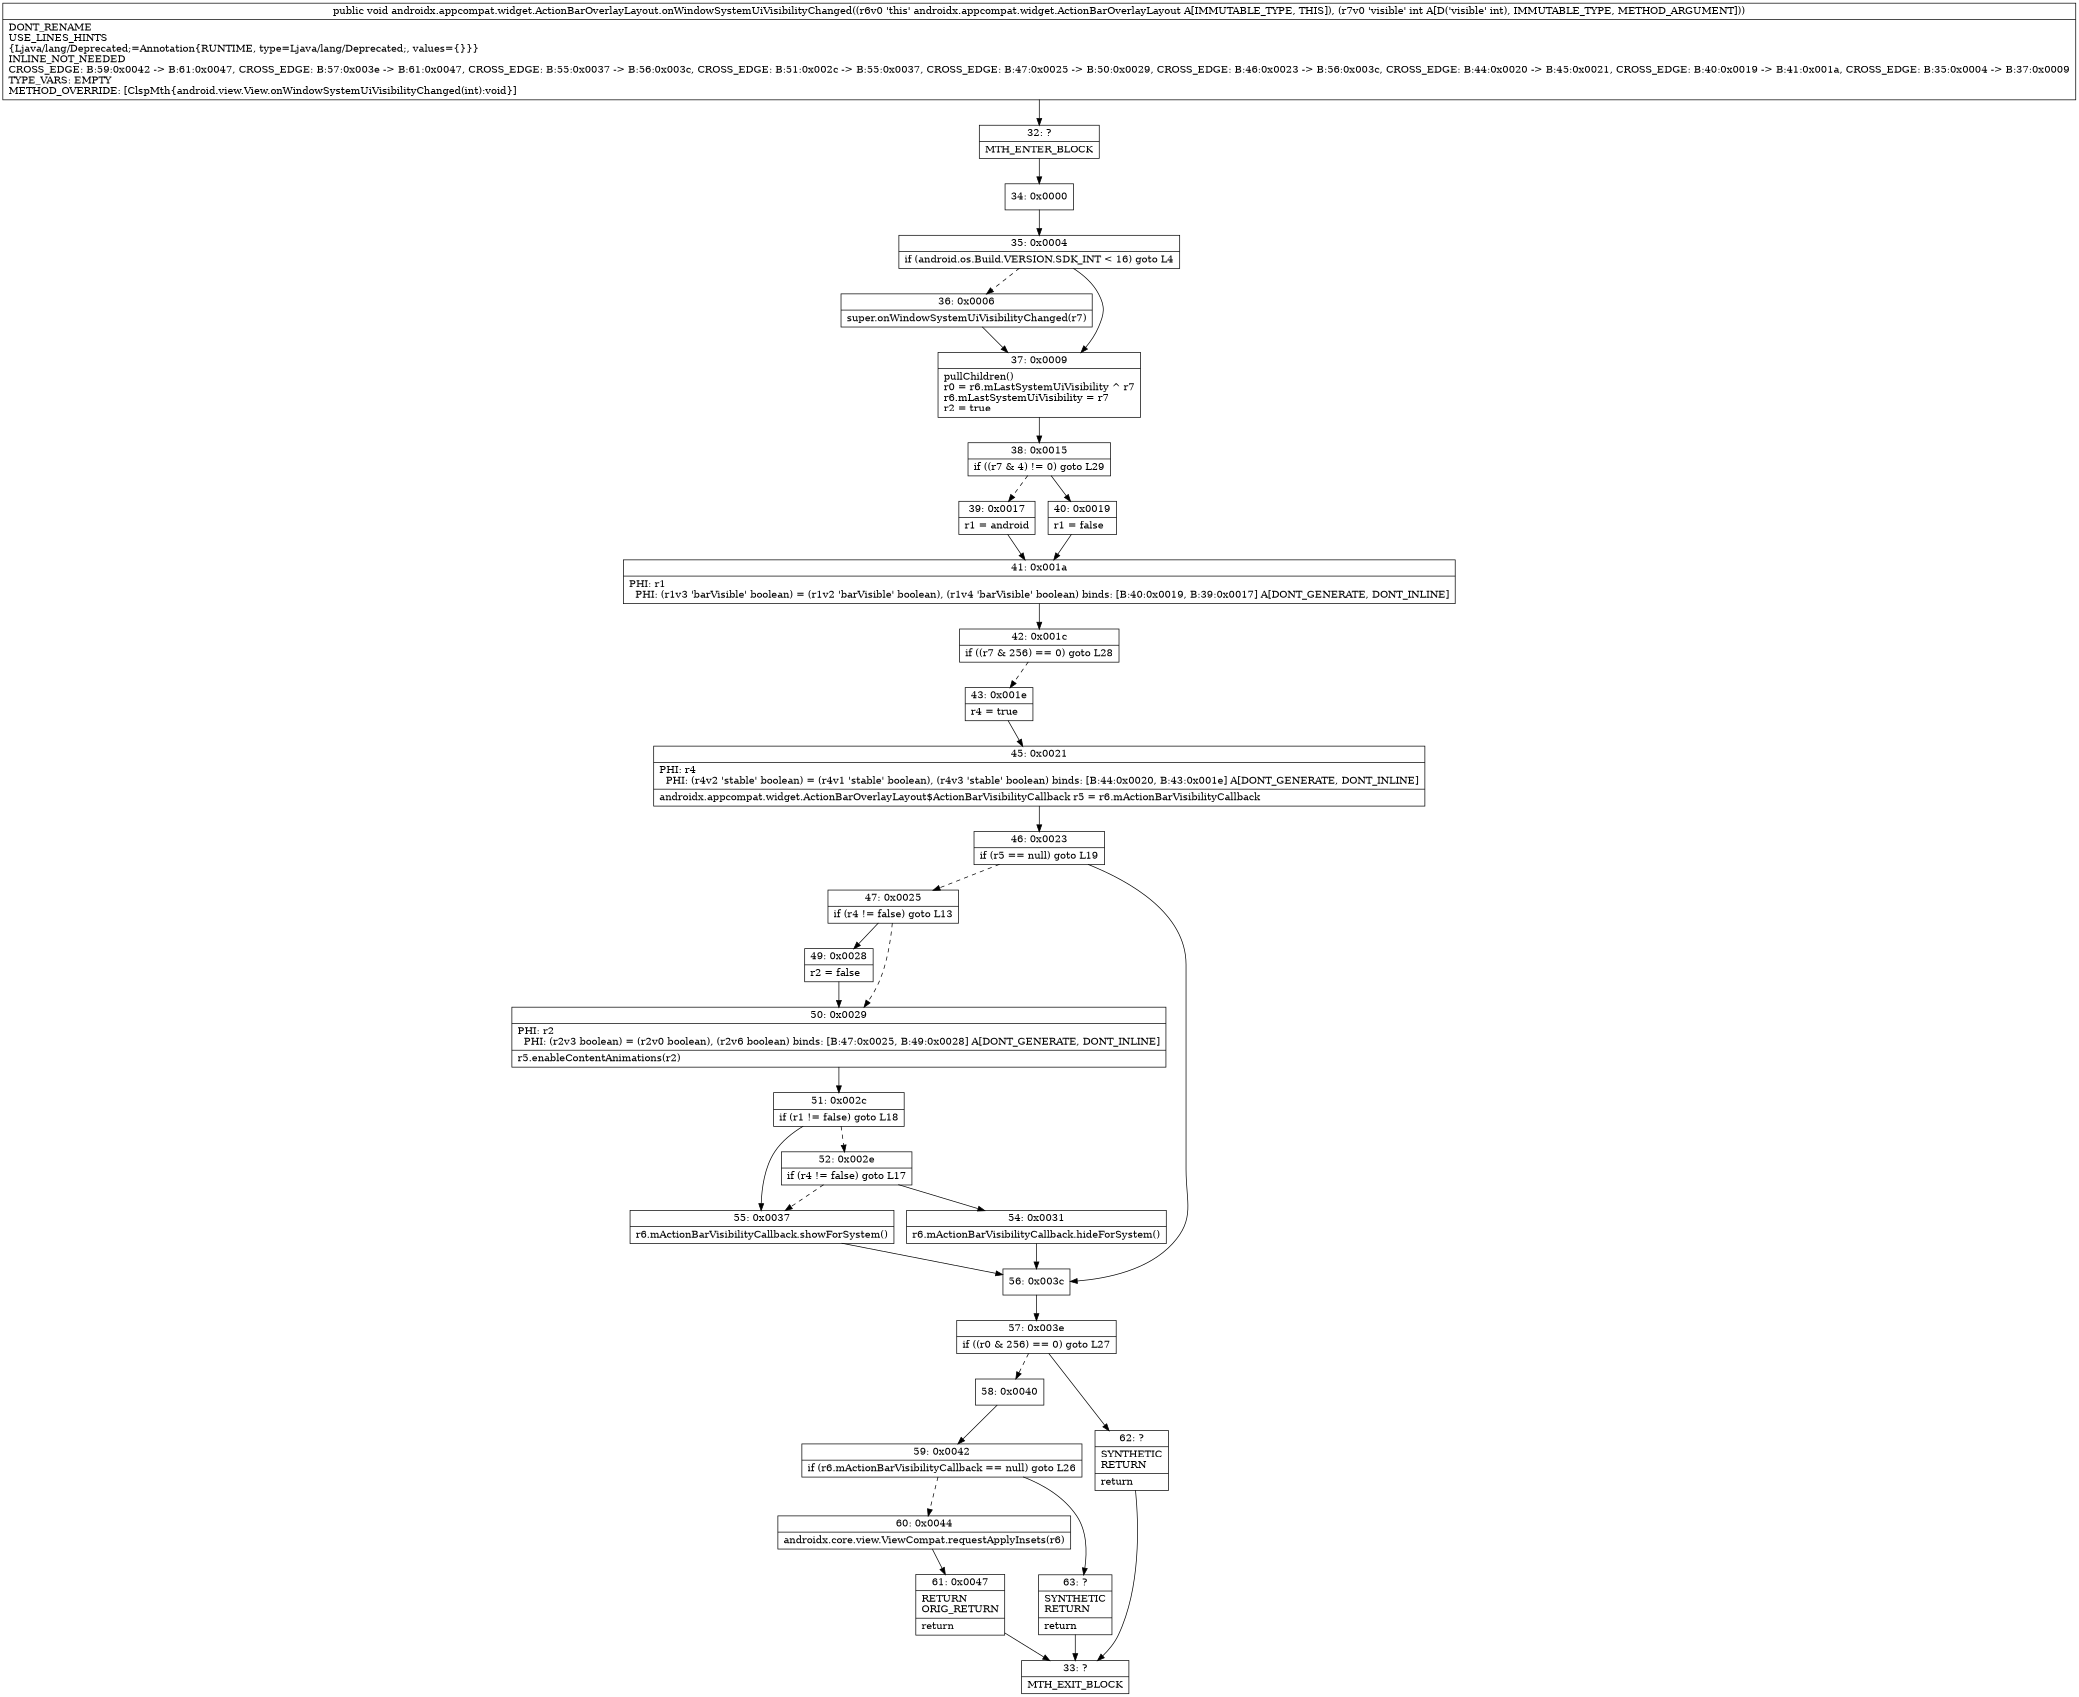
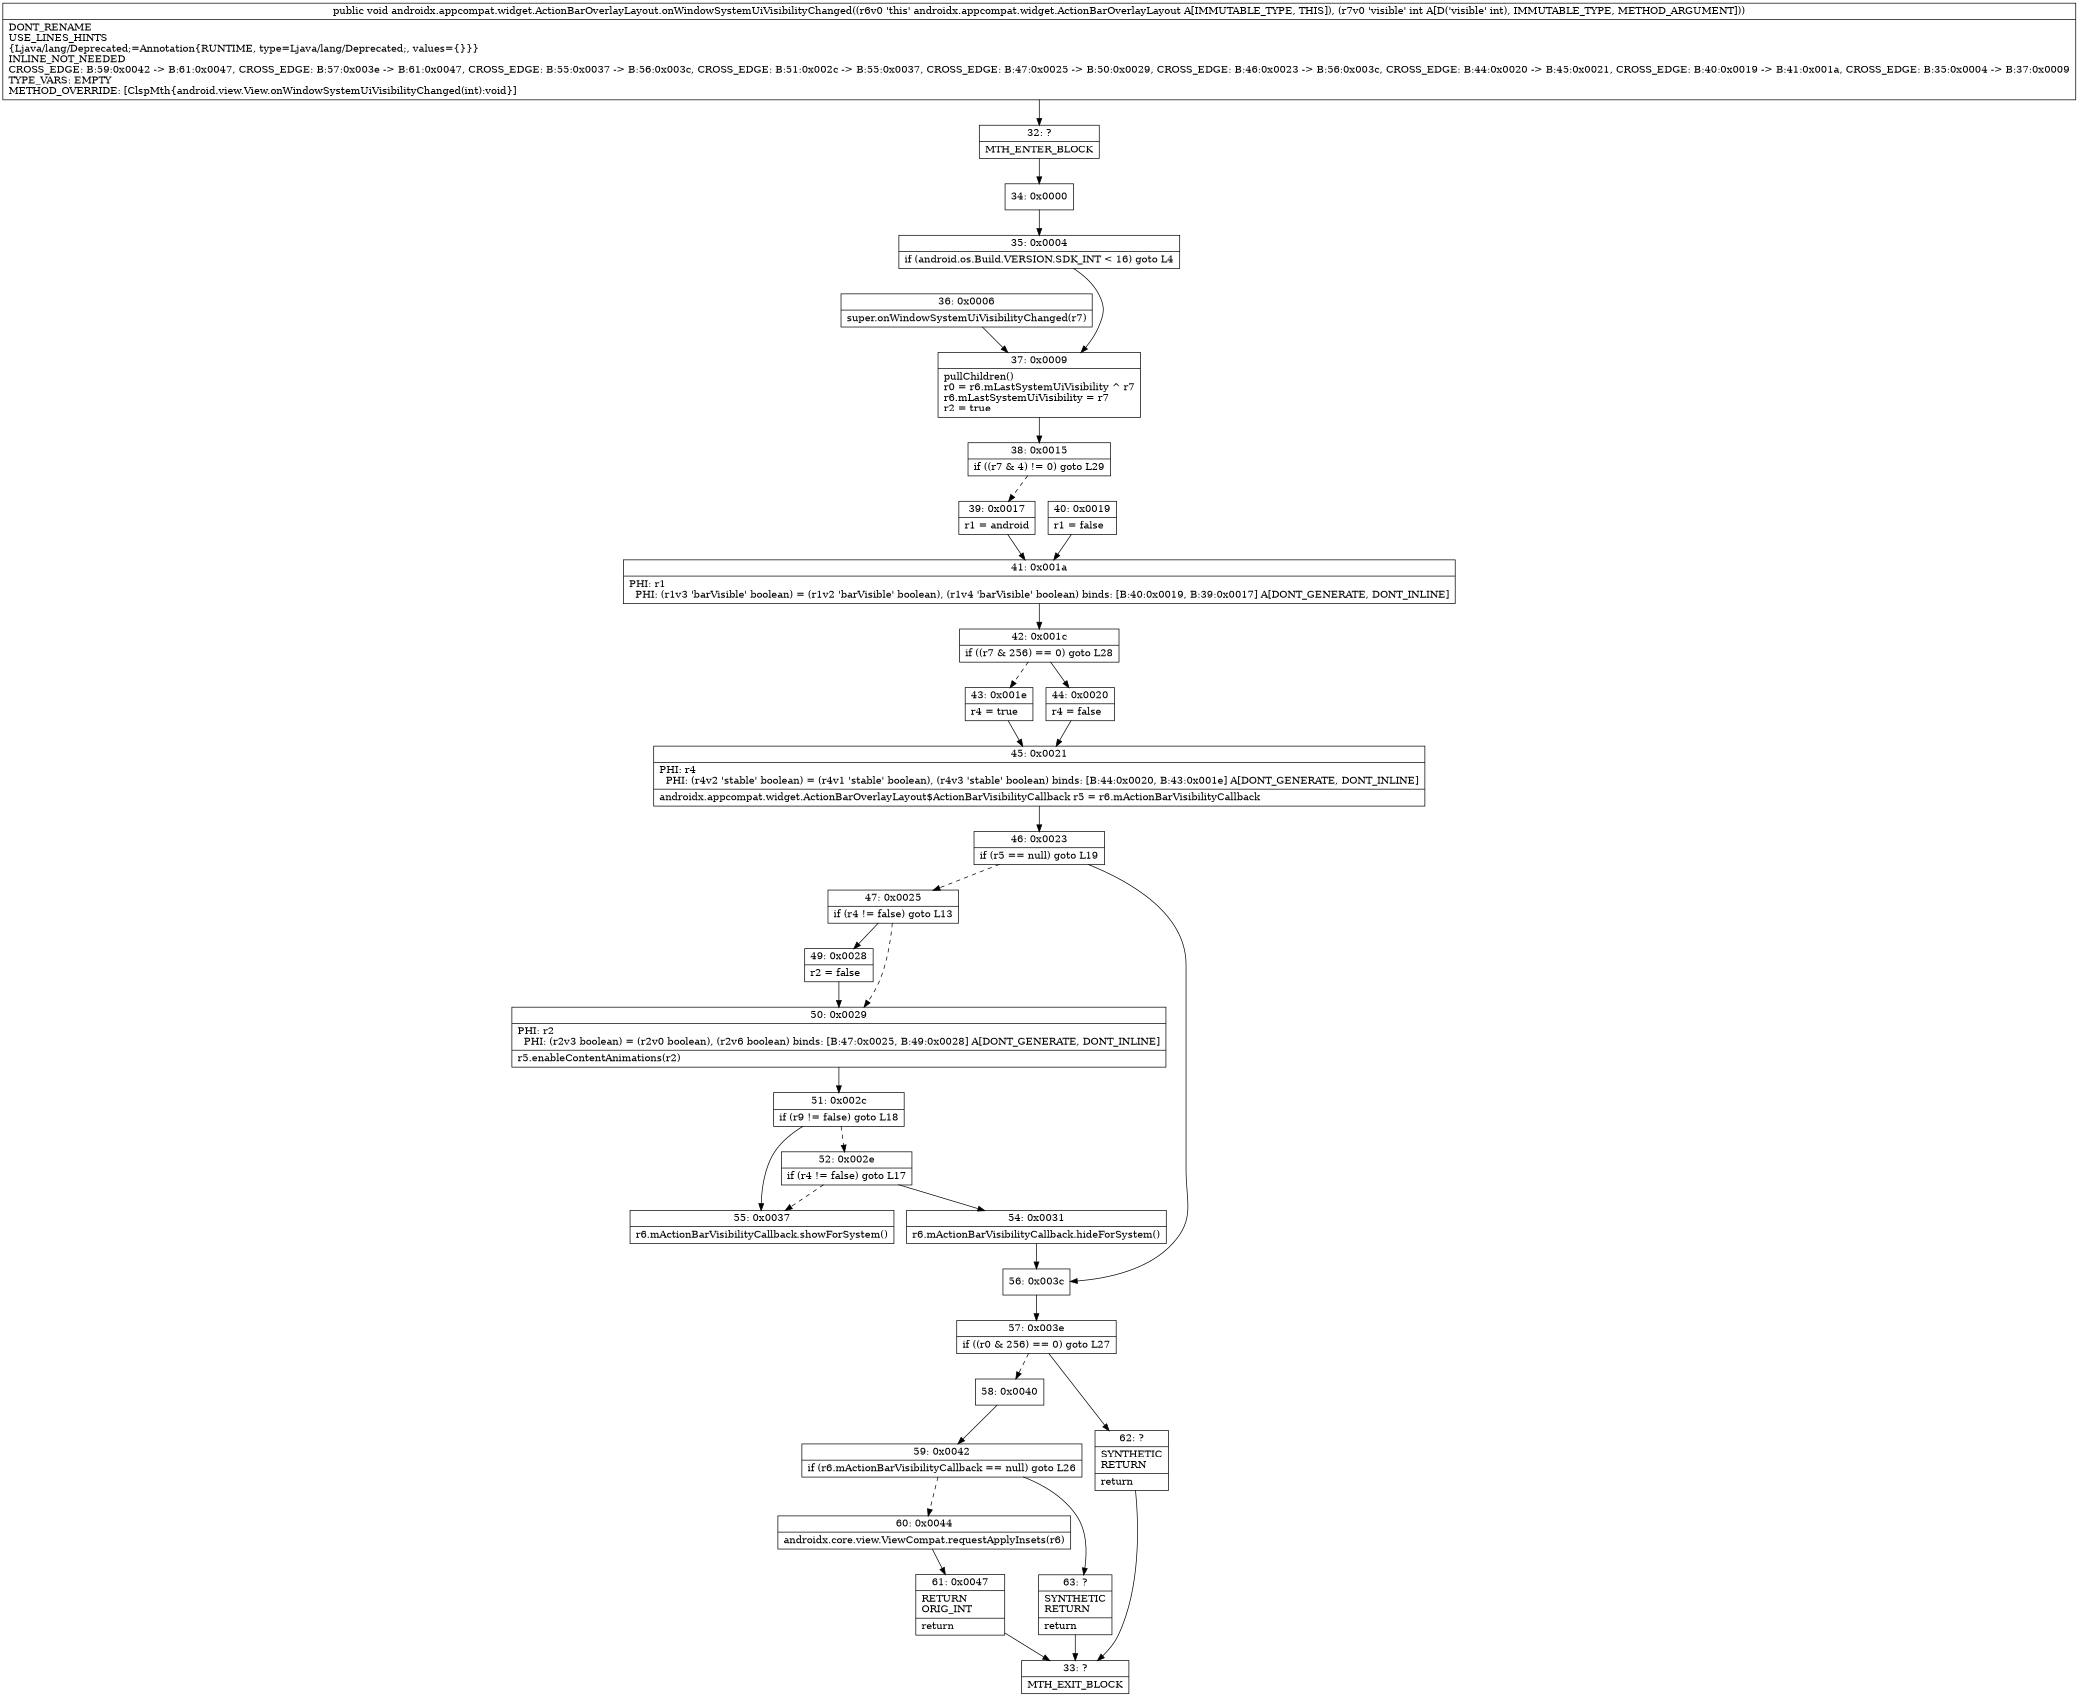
edge "35: 0x0004" -> "36: 0x0006": removed
edge "38: 0x0015" -> "40: 0x0019": removed
node "44: 0x0020": added
node "51: 0x002c": text "if (r1 != false) goto L18" -> "if (r9 != false) goto L18"
edge "55: 0x0037" -> "56: 0x003c": removed
node "61: 0x0047": text "ORIG_RETURN" -> "ORIG_INT"
